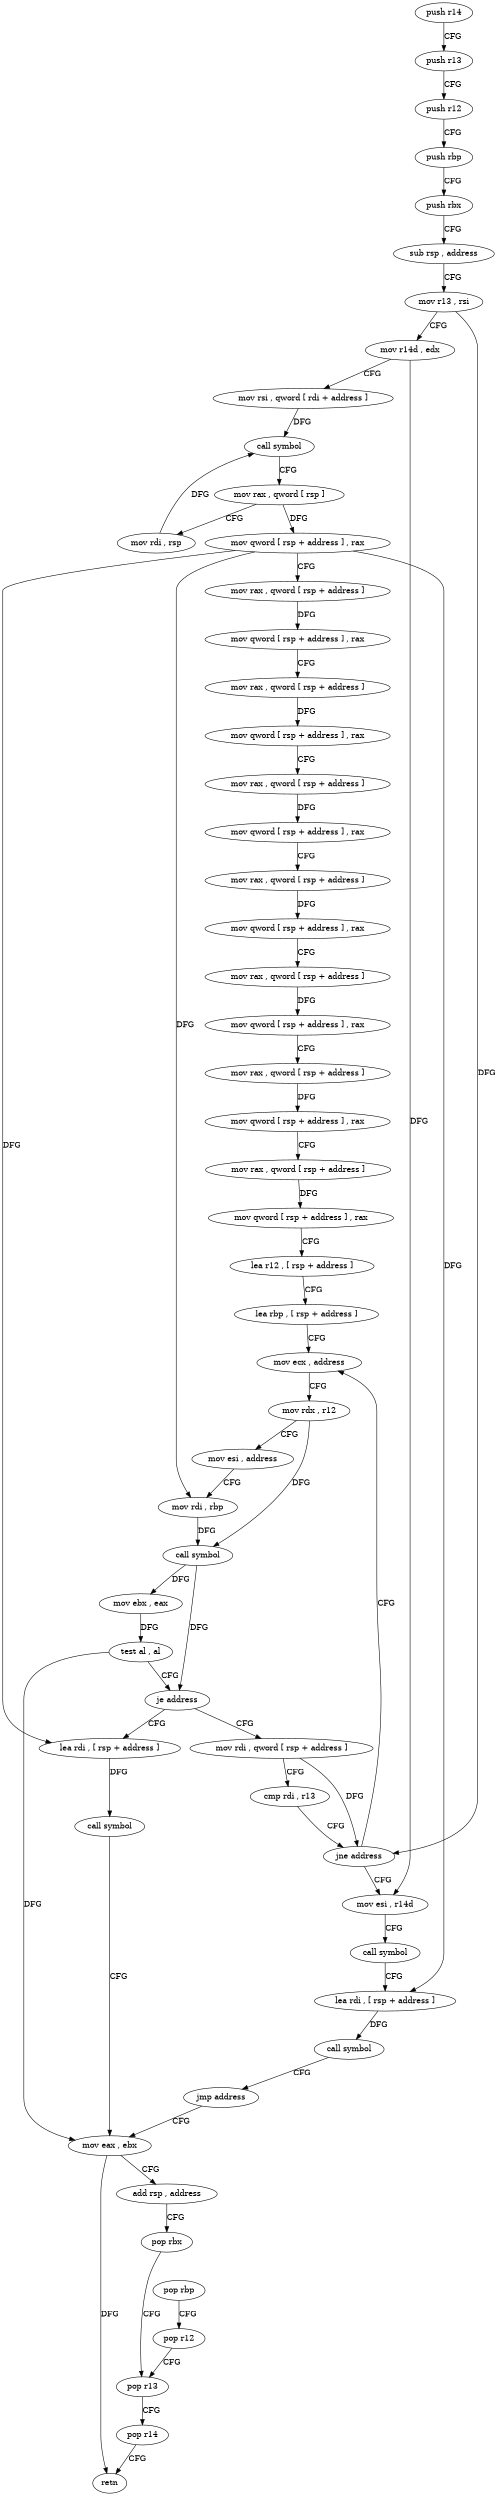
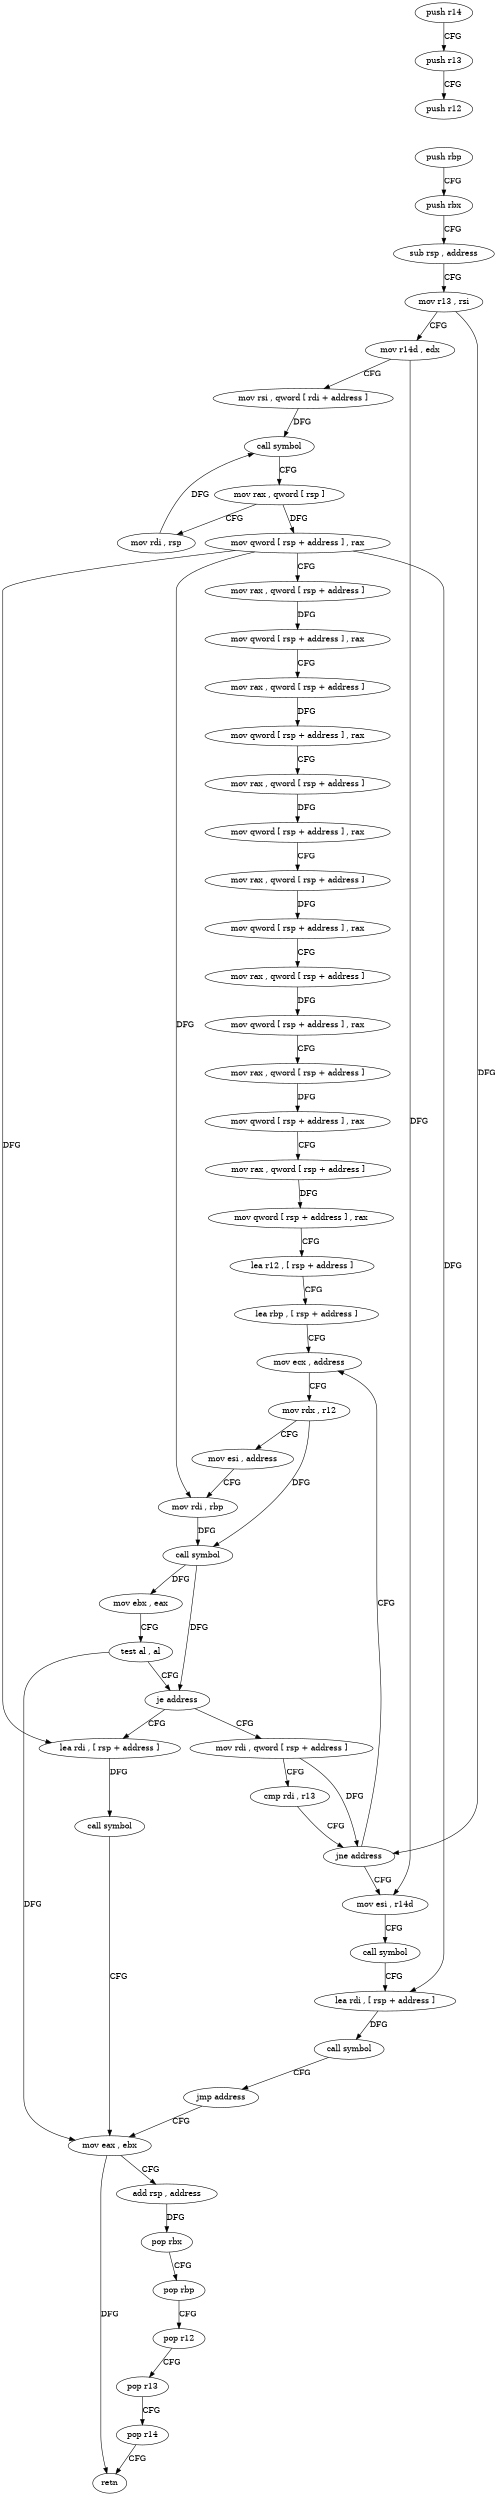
edge "push r12" -> "push rbp": removed, label "CFG"
edge "mov ebx , eax" -> "test al , al": label "DFG" -> "CFG"
edge "add rsp , address" -> "pop rbx": label "CFG" -> "DFG"
edge "pop rbx" -> "pop r13": now "pop rbx" -> "pop rbp"
